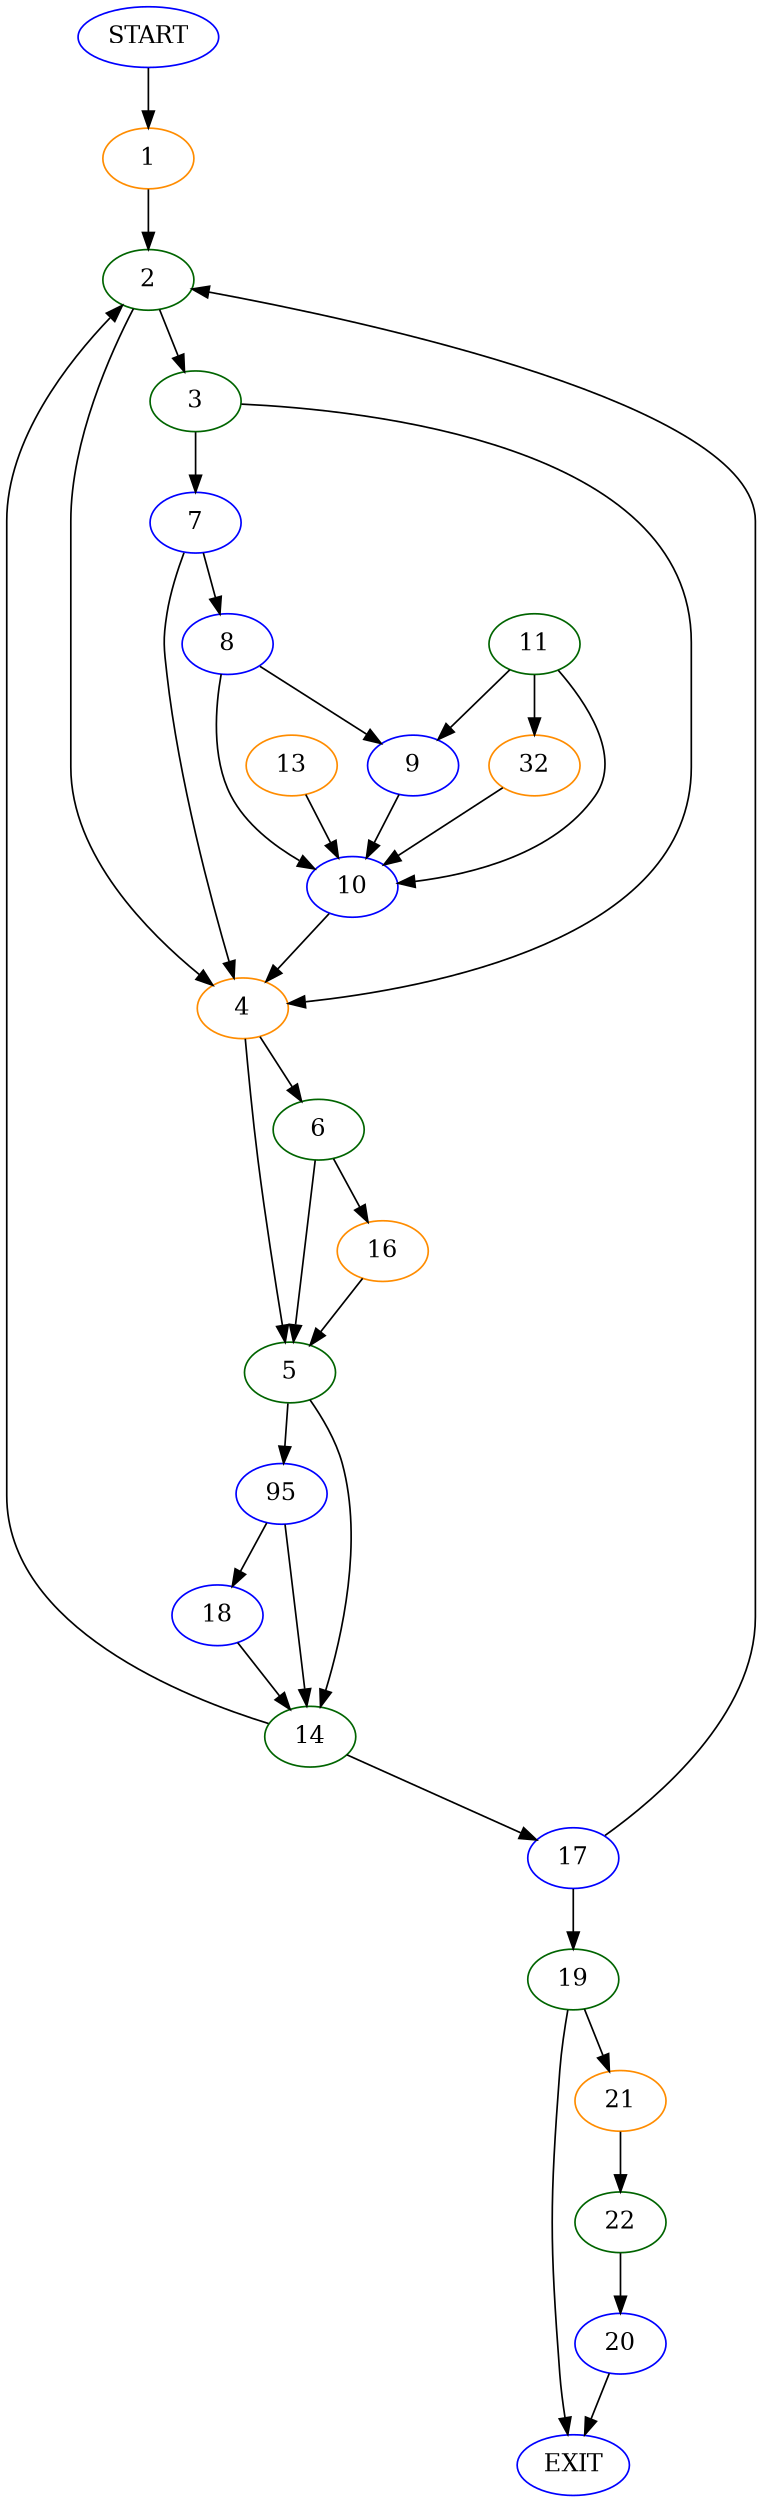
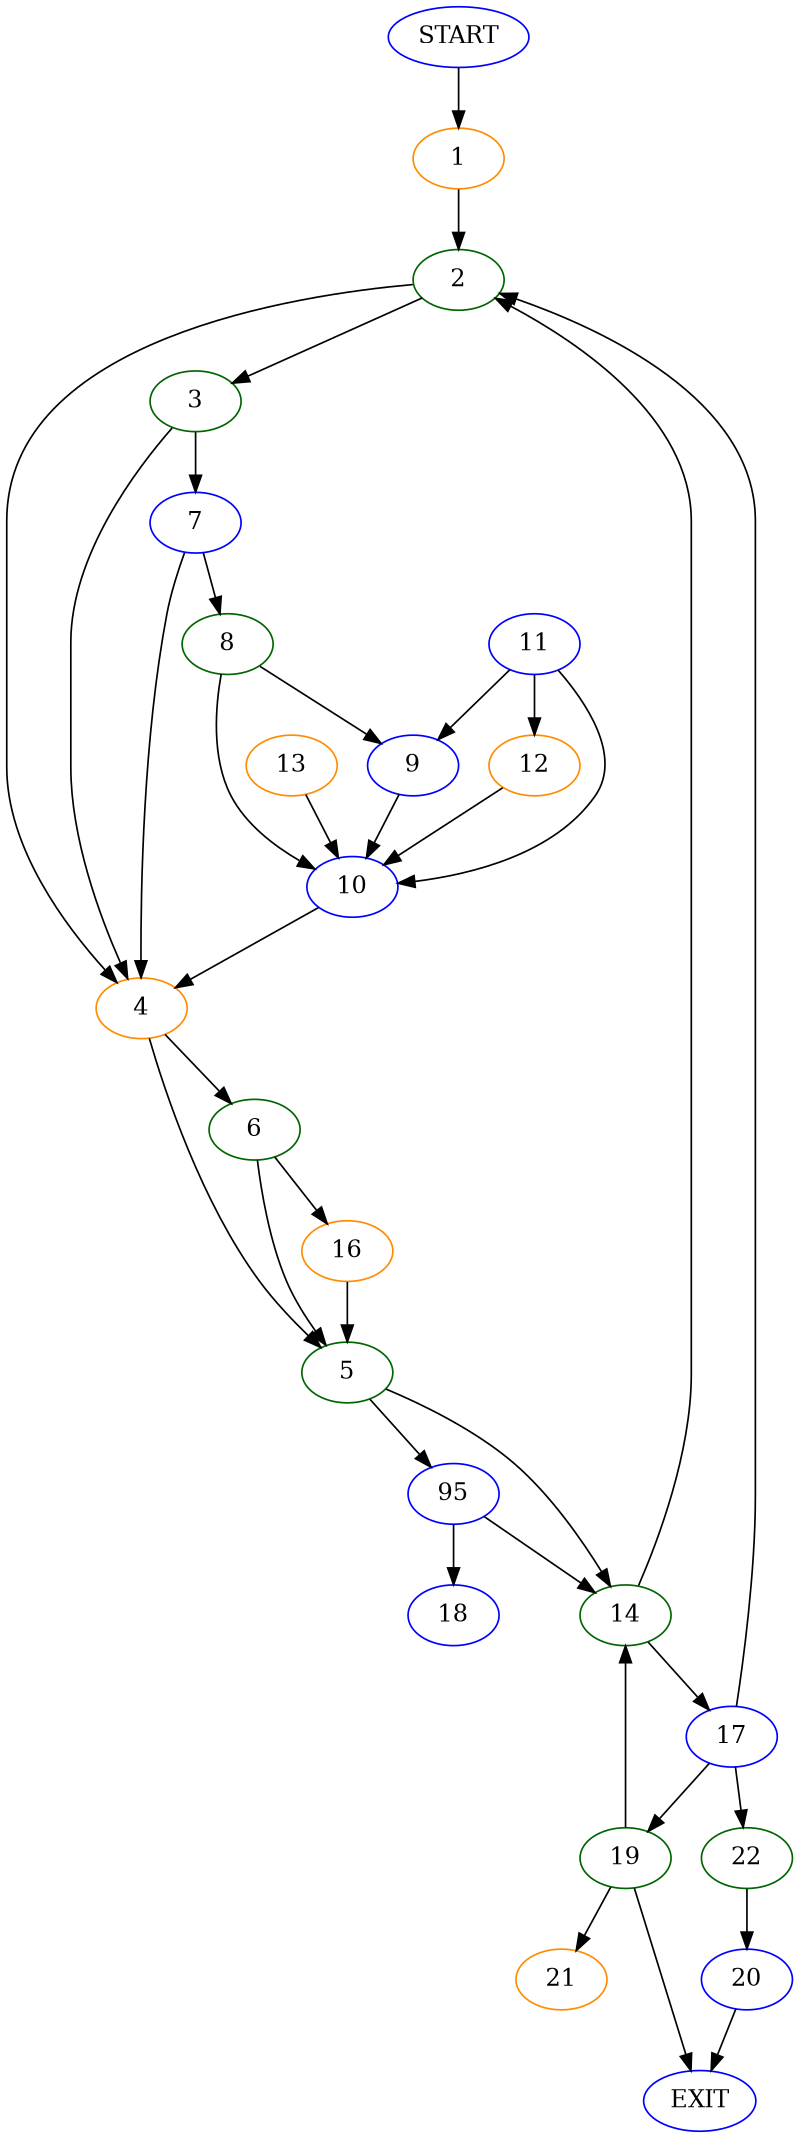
node "8": color blue -> darkgreen
node "11": color darkgreen -> blue
node "32": label "32" -> "12"
edge "18" -> "14": now "19" -> "14"
edge "21" -> "22": now "17" -> "22"
